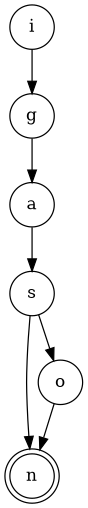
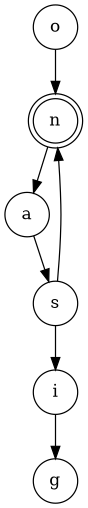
edge "g" -> "a": now "n" -> "a"
edge "s" -> "o": now "s" -> "i"
